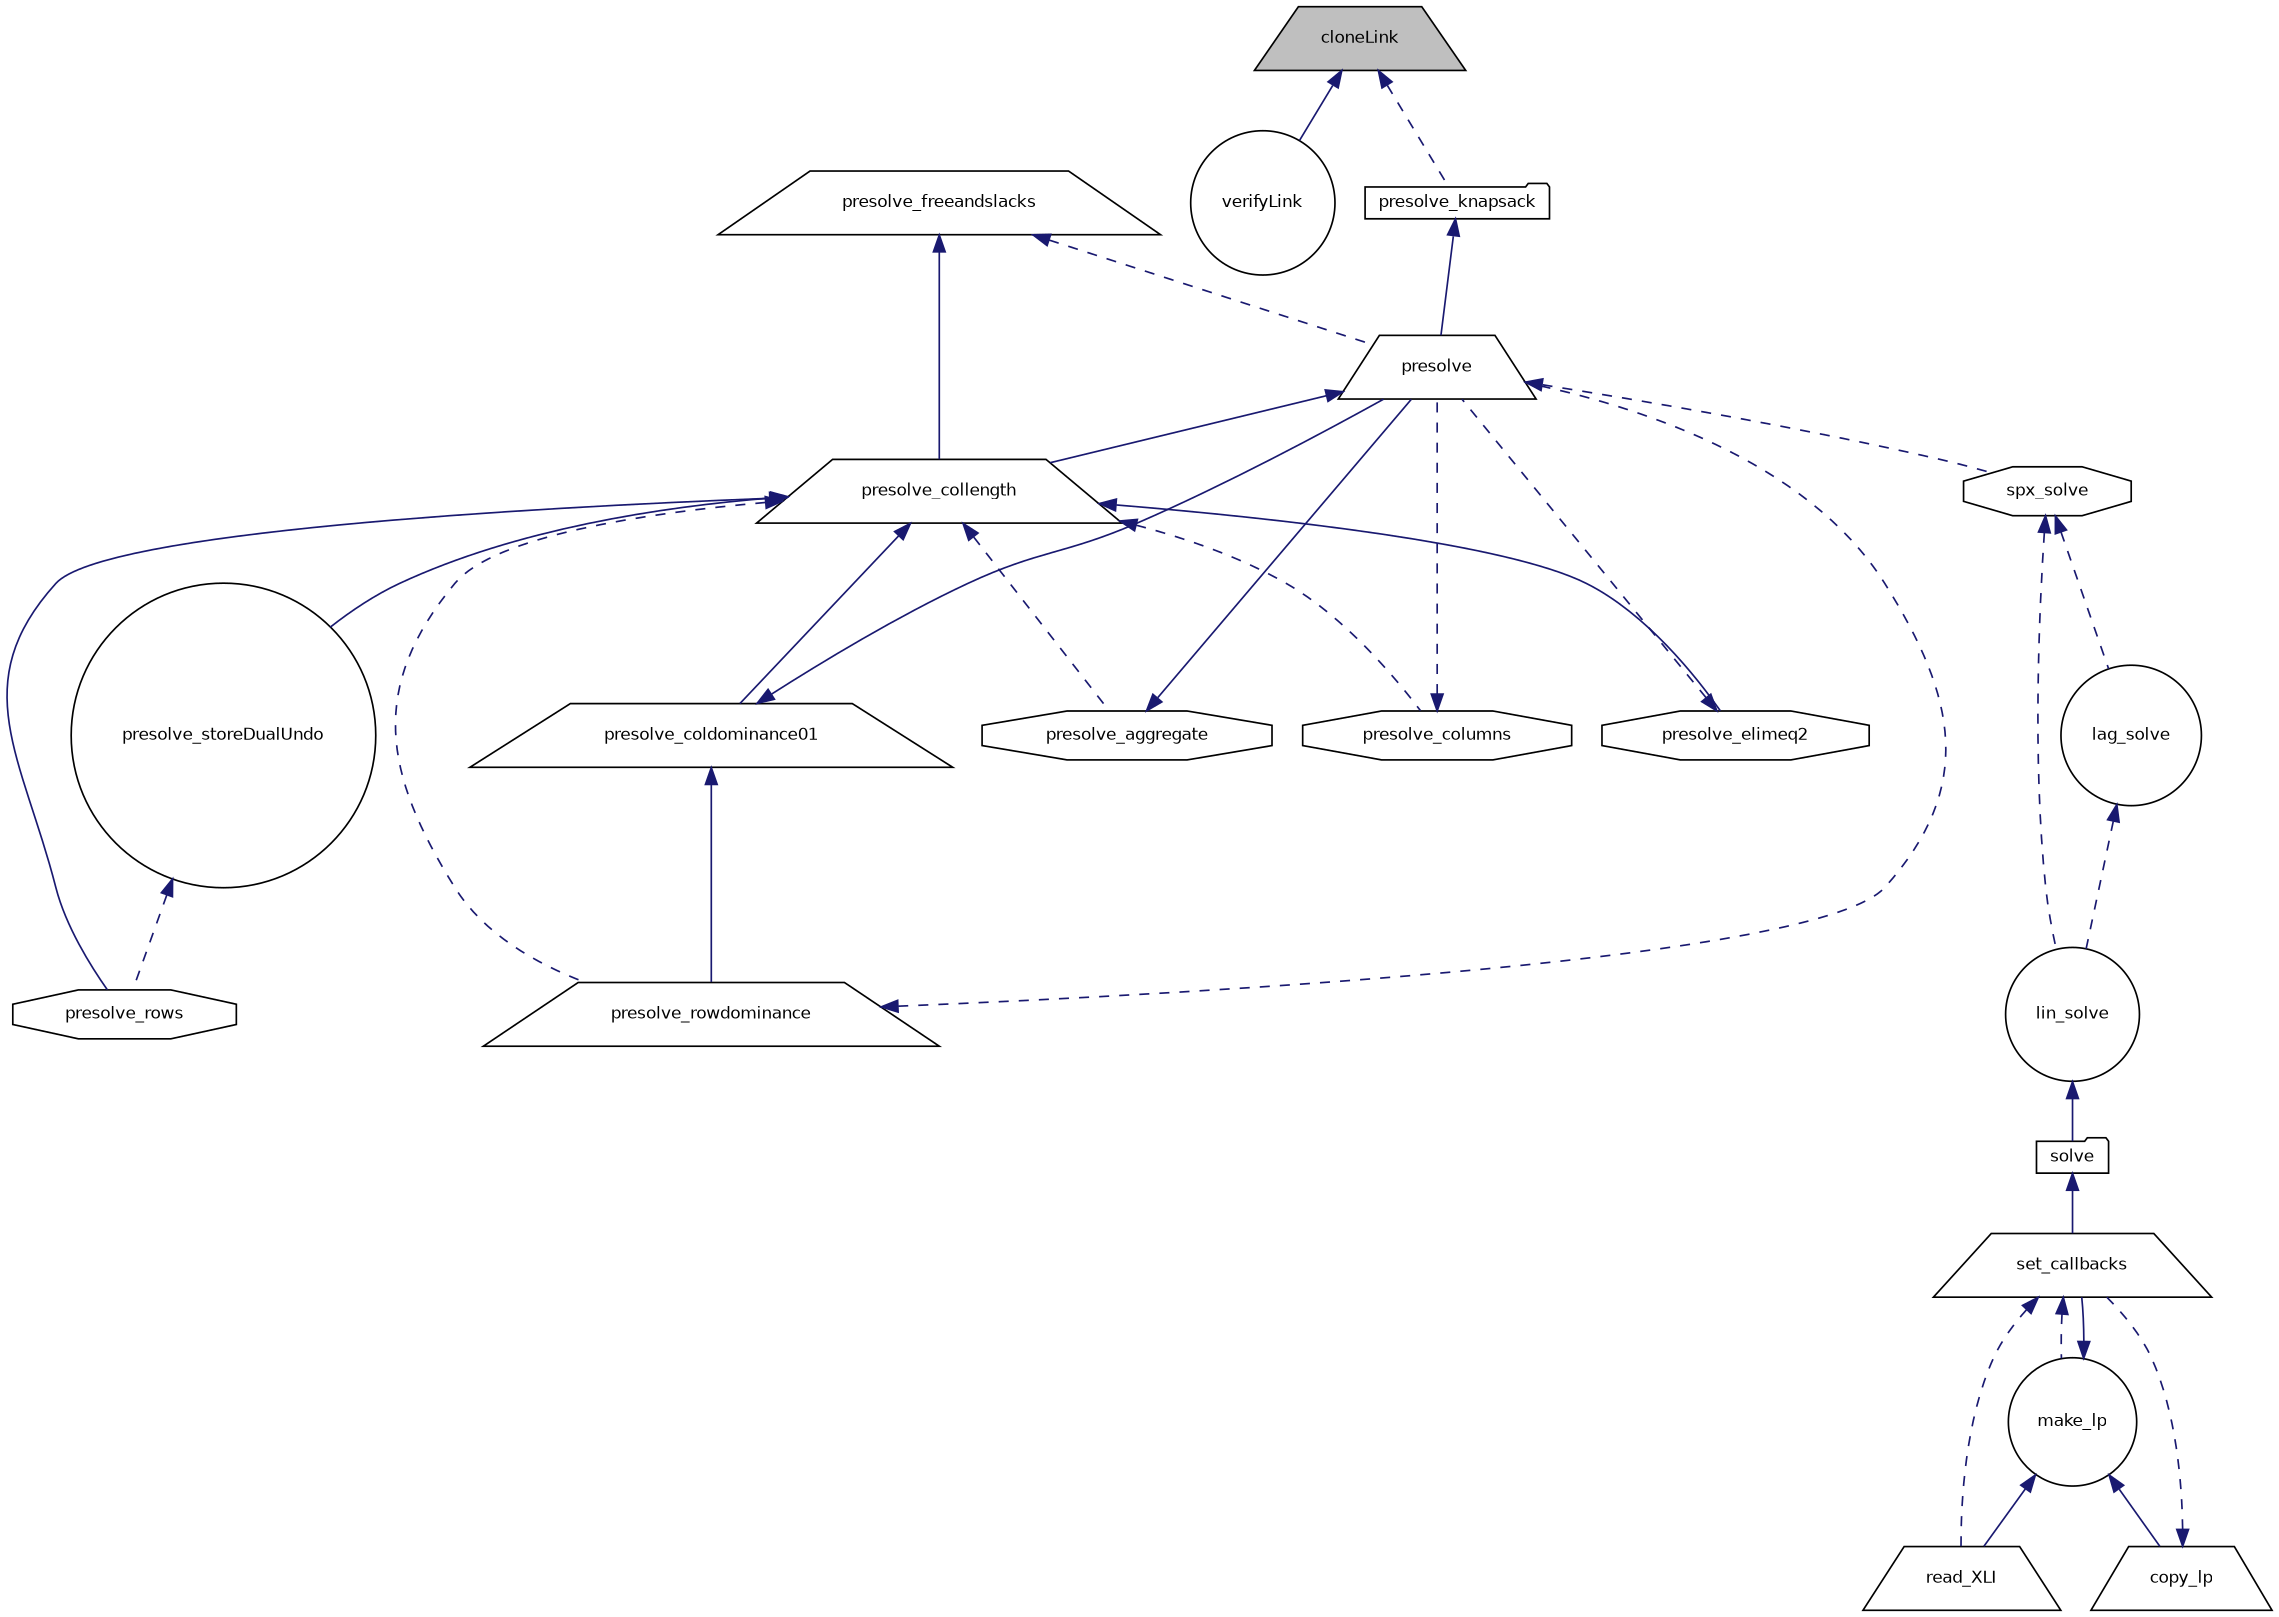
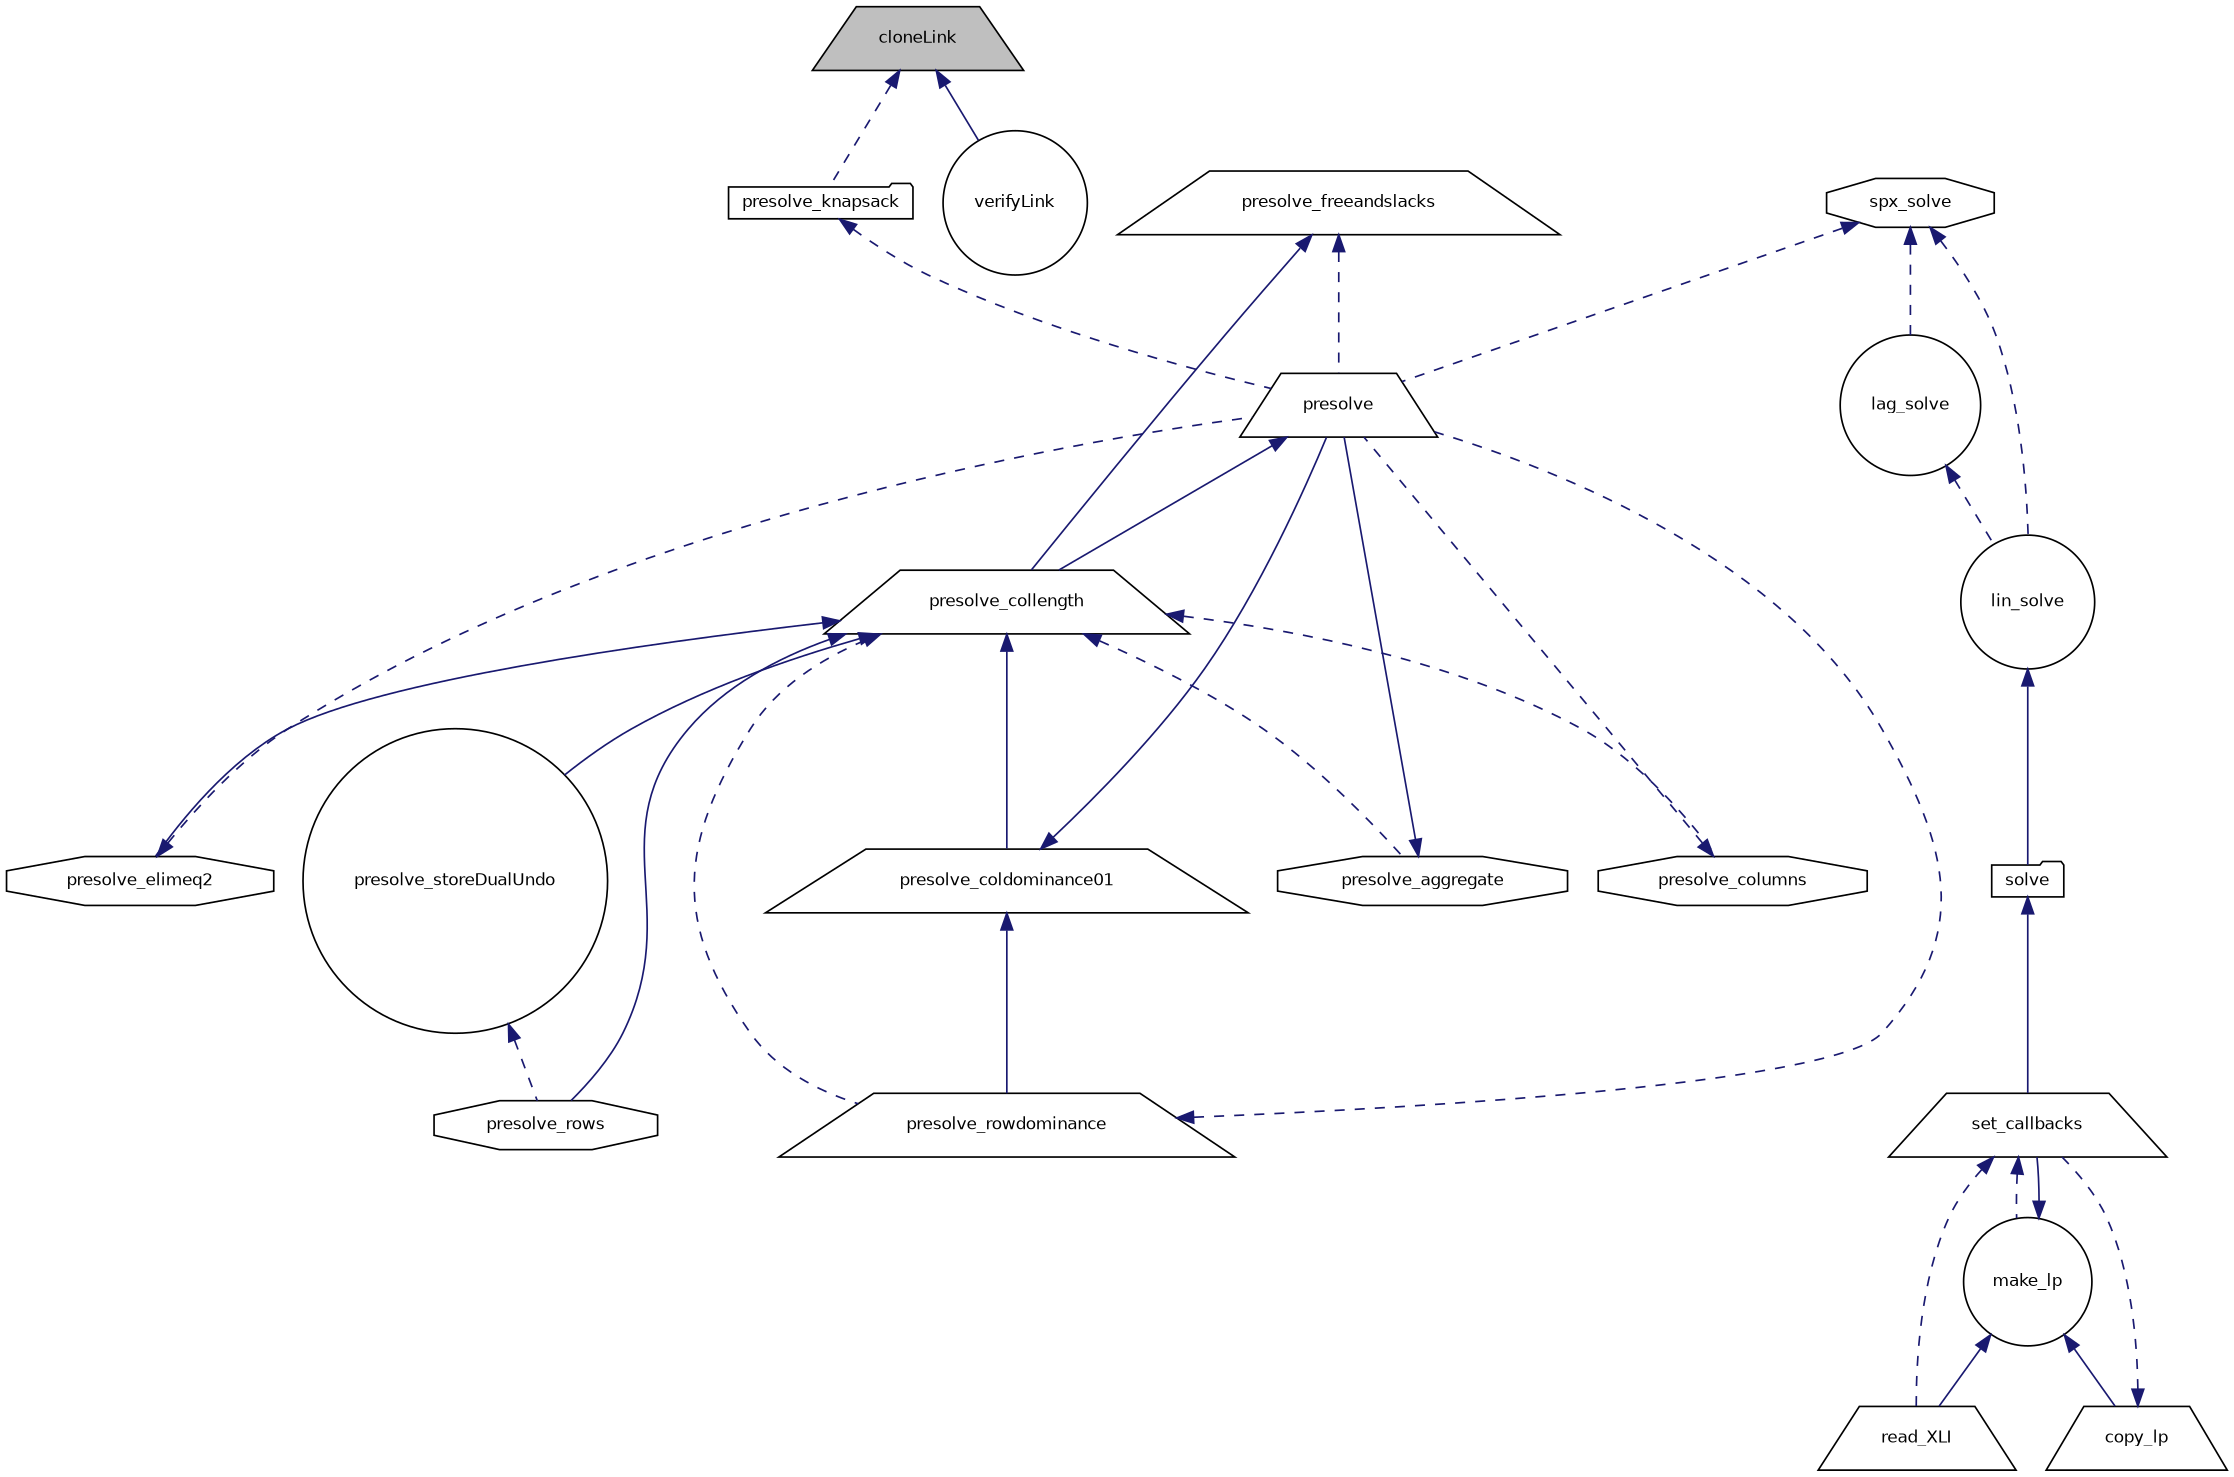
edge "presolve" -> "presolve_knapsack": style solid -> dashed
edge "spx_solve" -> "presolve": reversed
